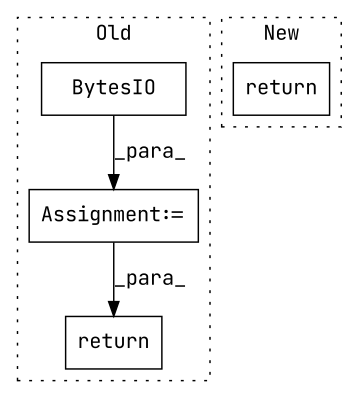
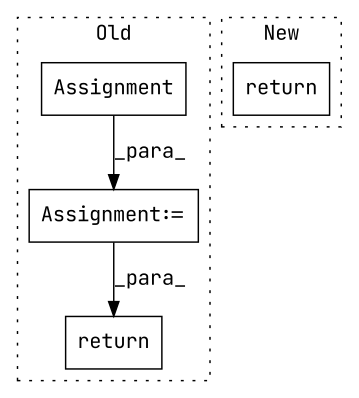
node "BytesIO": label "BytesIO" -> "Assignment"
